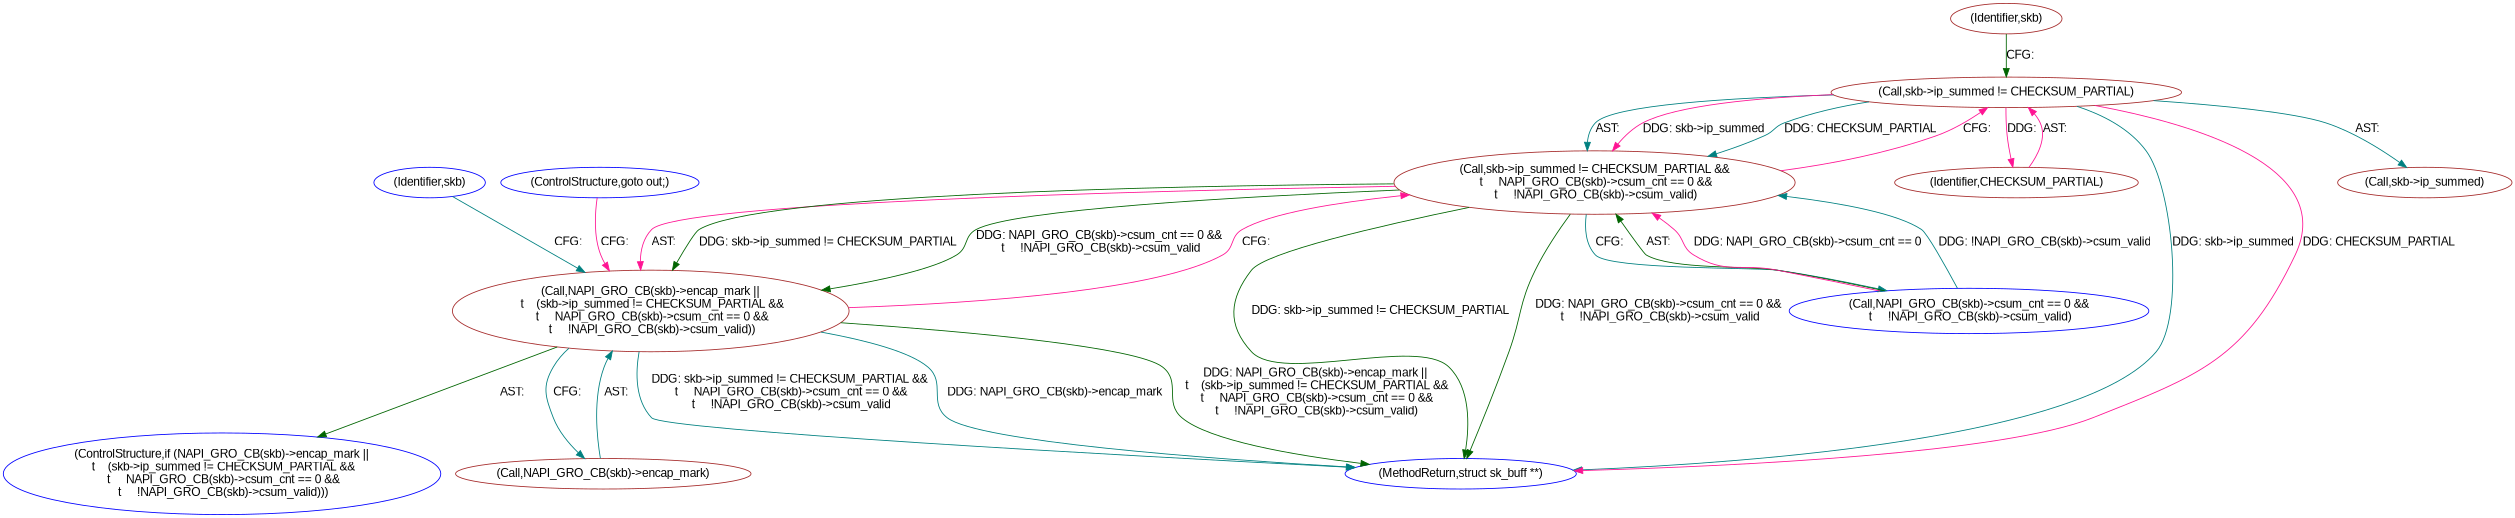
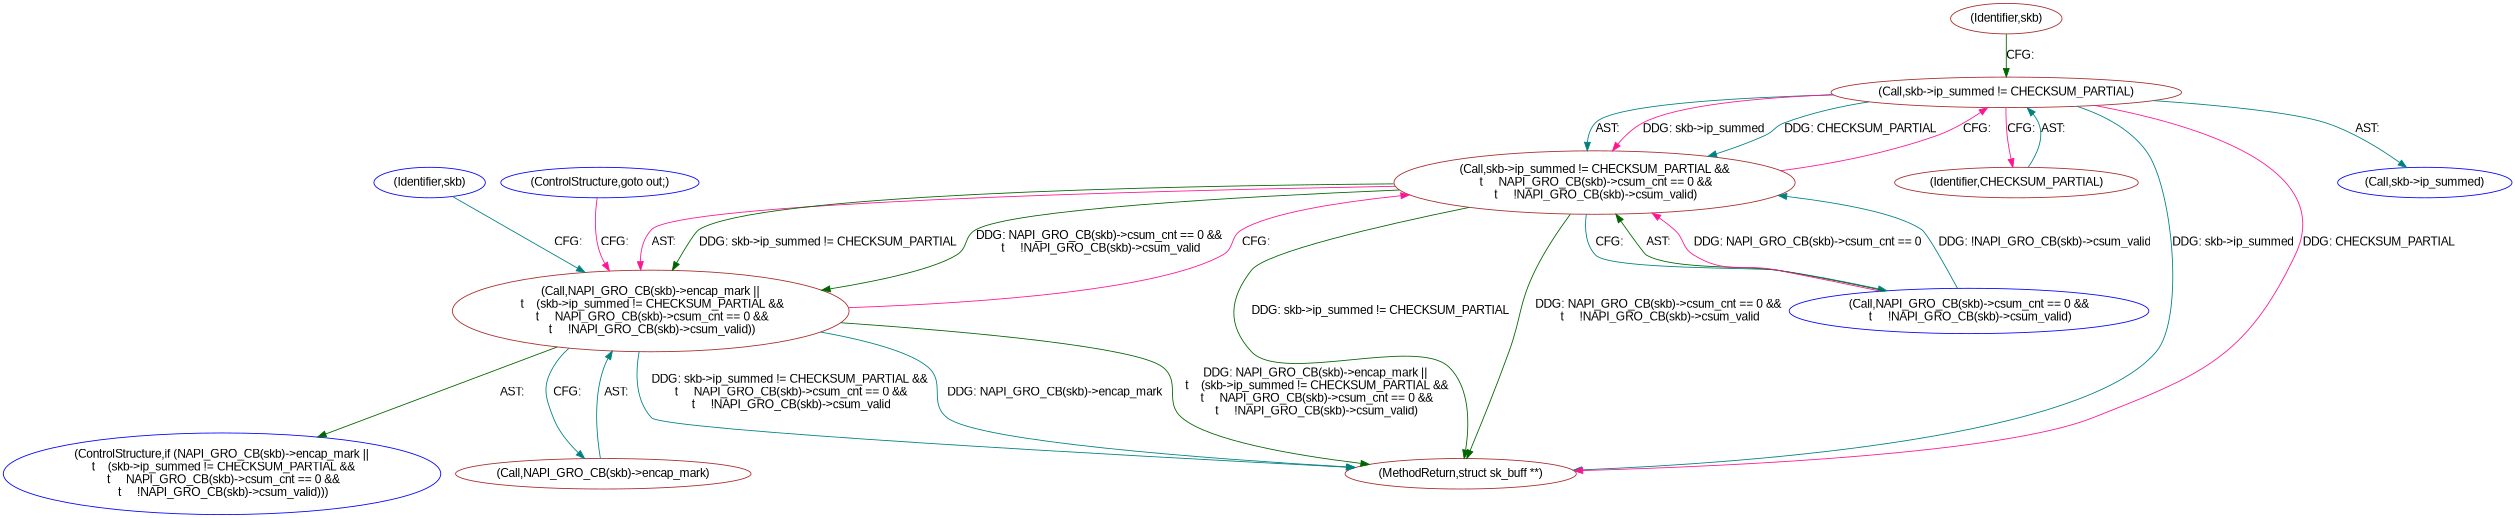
edge "(Call,skb->ip_summed != CHECKSUM_PARTIAL)" -> "(Identifier,CHECKSUM_PARTIAL)": label "DDG: " -> "CFG: "
edge "(Identifier,CHECKSUM_PARTIAL)" -> "(Call,skb->ip_summed != CHECKSUM_PARTIAL)": color deeppink -> teal
node "(Call,skb->ip_summed)": color brown -> blue
node "(MethodReturn,struct sk_buff **)": color blue -> brown
